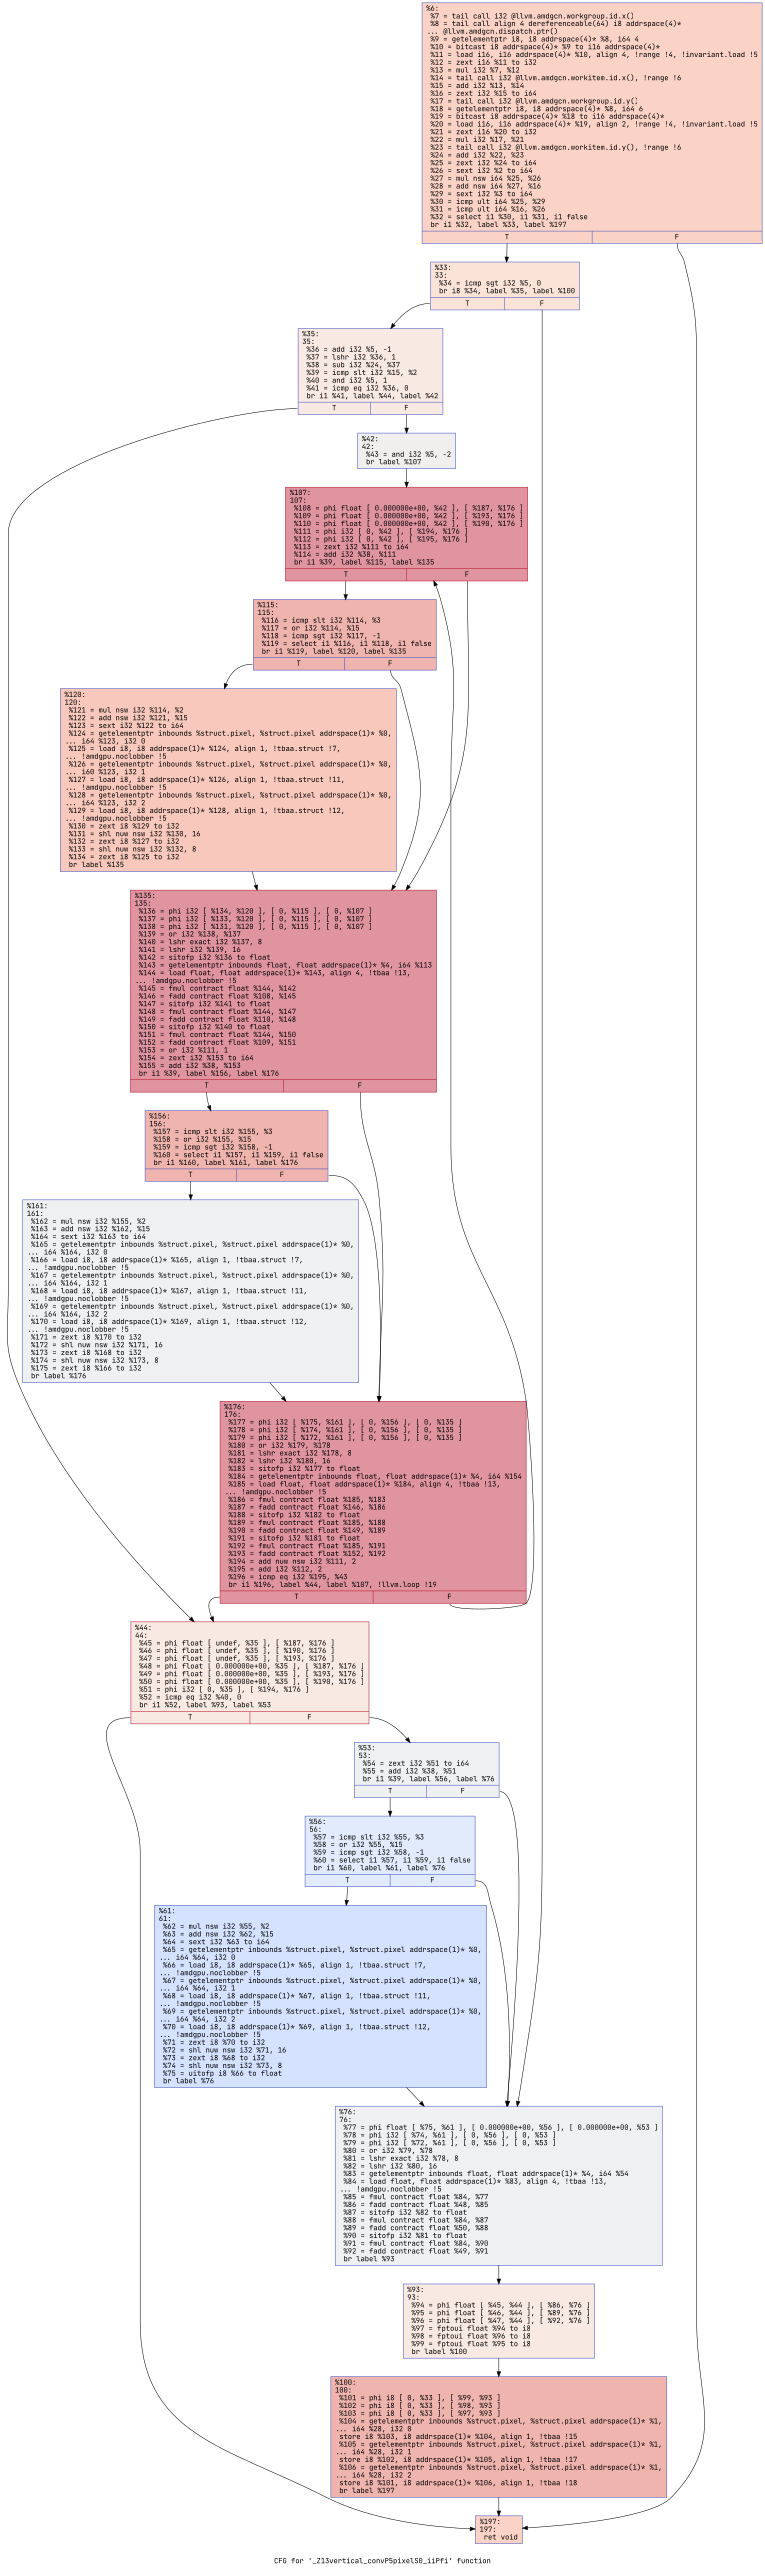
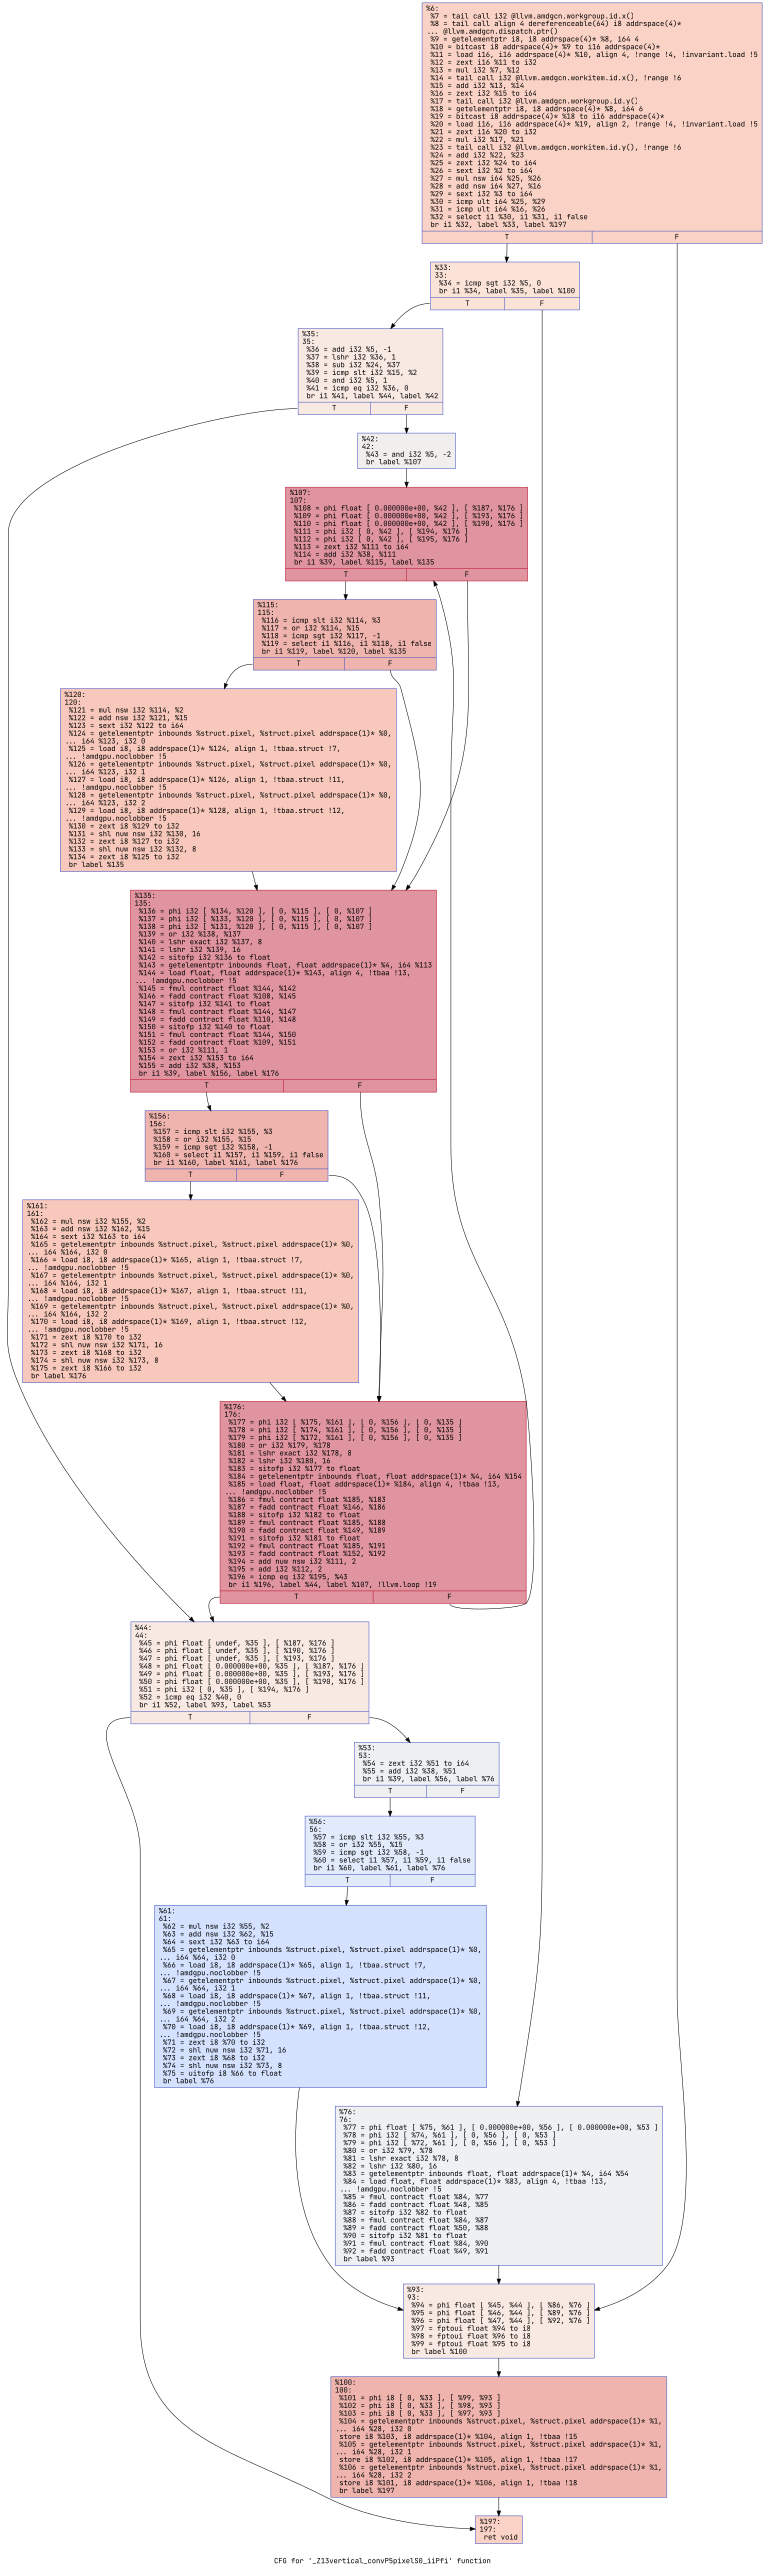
node "%33:": text "br i8 %34, label %35, label %100" -> "br i1 %34, label %35, label %100"
node "%120:": text "... i60 %123, i32 1" -> "... i64 %123, i32 1"
node "%161:": fillcolor #d9dce170 -> #ed836670
edge "%6:" -> "%197:": now "%6:" -> "%93:"
node "%44:": color #b70d28ff -> #3d50c3ff
edge "%53:" -> "%76:": removed
edge "%56:" -> "%76:": removed
edge "%61:" -> "%76:": now "%61:" -> "%93:"
